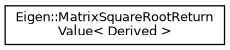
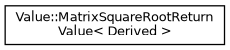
node "Eigen::MatrixSquareRootReturn Value< Derived >": label "Eigen::MatrixSquareRootReturn Value< Derived >" -> "Value::MatrixSquareRootReturn Value< Derived >"
